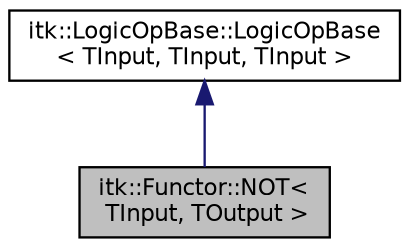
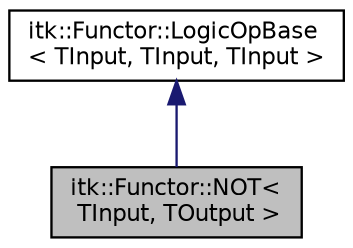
node "itk::LogicOpBase::LogicOpBase < TInput, TInput, TInput >": label "itk::LogicOpBase::LogicOpBase < TInput, TInput, TInput >" -> "itk::Functor::LogicOpBase < TInput, TInput, TInput >"
